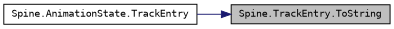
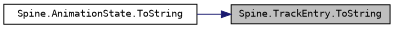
node "Spine.AnimationState.TrackEntry": label "Spine.AnimationState.TrackEntry" -> "Spine.AnimationState.ToString"
